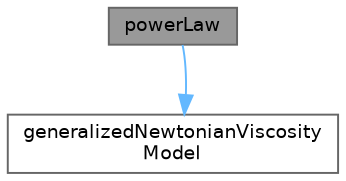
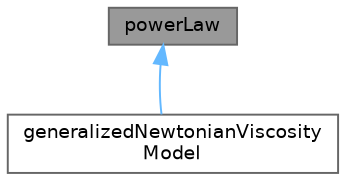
edge "powerLaw" -> "generalizedNewtonianViscosity Model": reversed
